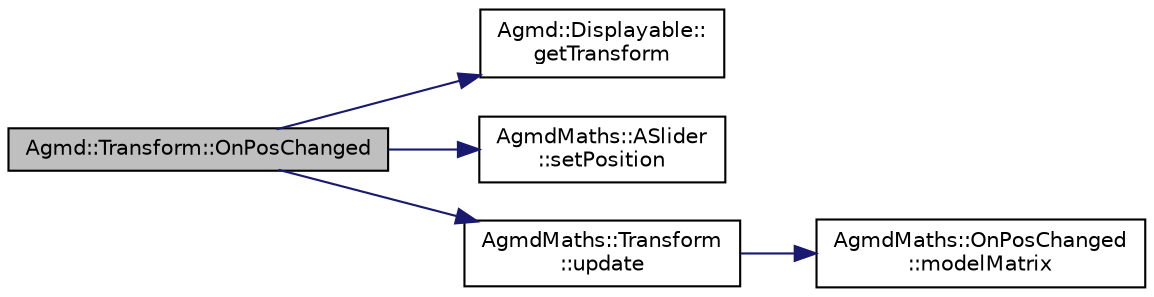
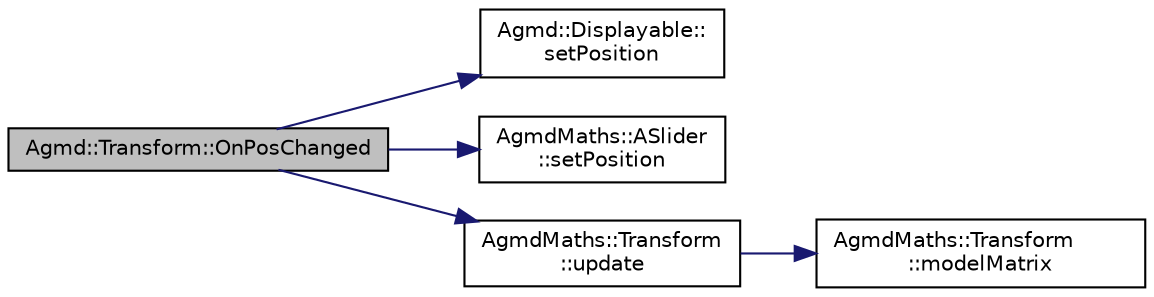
node "Agmd::Displayable:: getTransform": label "Agmd::Displayable:: getTransform" -> "Agmd::Displayable:: setPosition"
node "AgmdMaths::OnPosChanged ::modelMatrix": label "AgmdMaths::OnPosChanged ::modelMatrix" -> "AgmdMaths::Transform ::modelMatrix"
